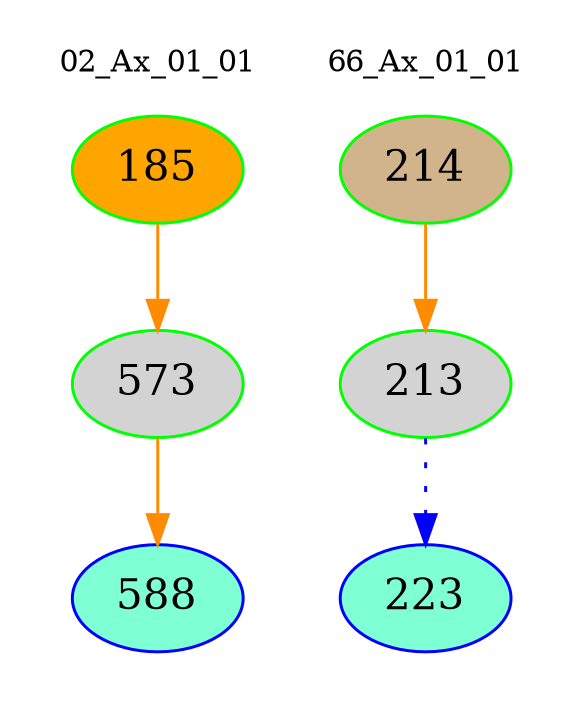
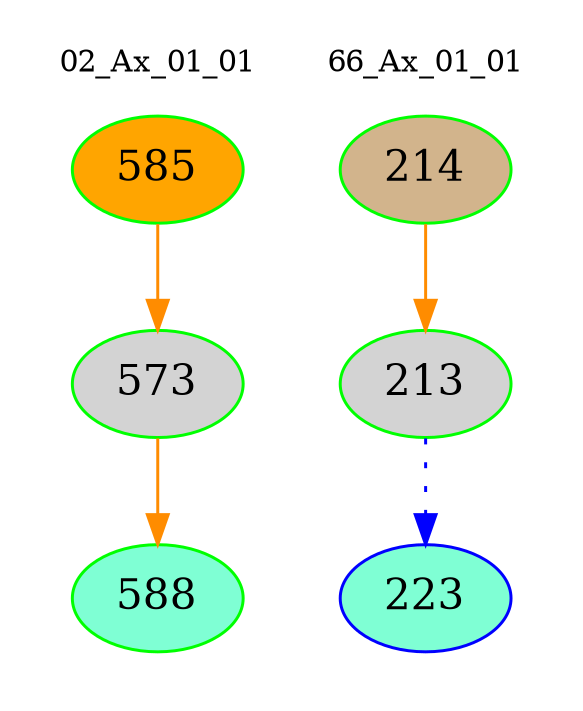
node "185": label "185" -> "585"
node "588": color blue -> green
